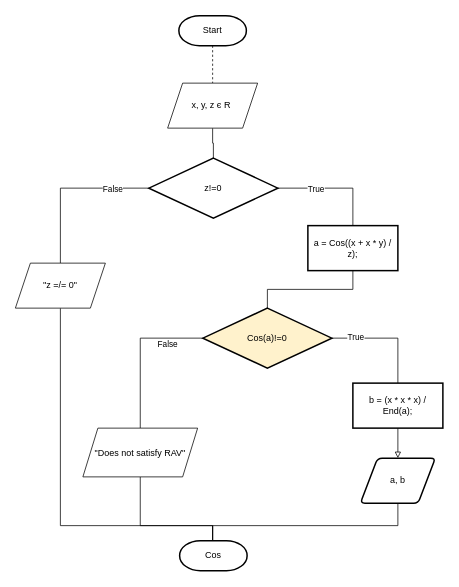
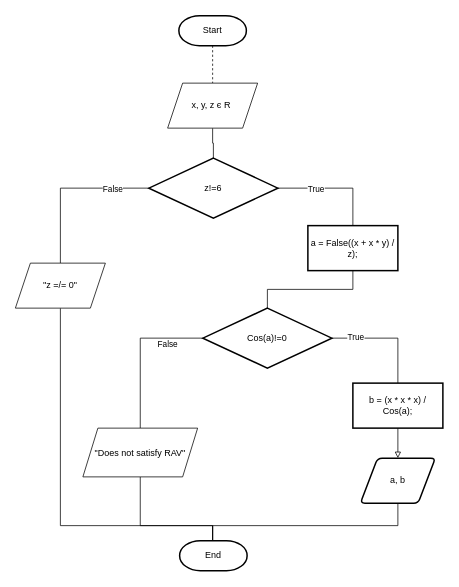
node "z!=0": label "z!=0" -> "z!=6"
node "a = Cos((x + x * y) / z);": label "a = Cos((x + x * y) / z);" -> "a = False((x + x * y) / z);"
node "Cos(a)!=0": fillcolor #fff2cc -> #ffffff
node "b = (x * x * x) / End(a);": label "b = (x * x * x) / End(a);" -> "b = (x * x * x) / Cos(a);"
node "Cos": label "Cos" -> "End"
